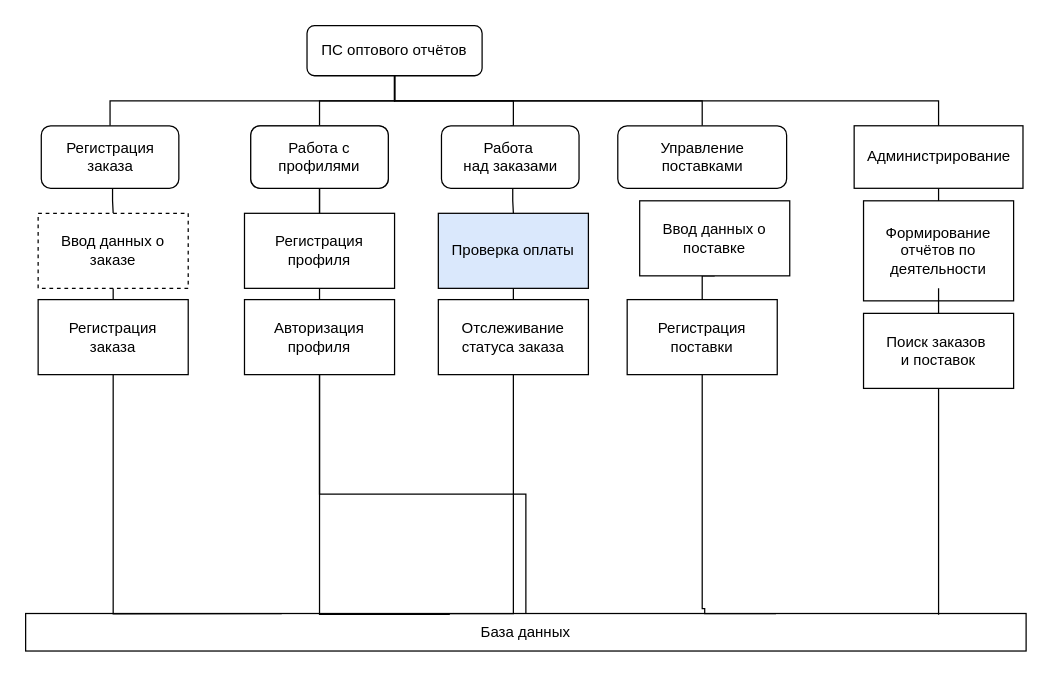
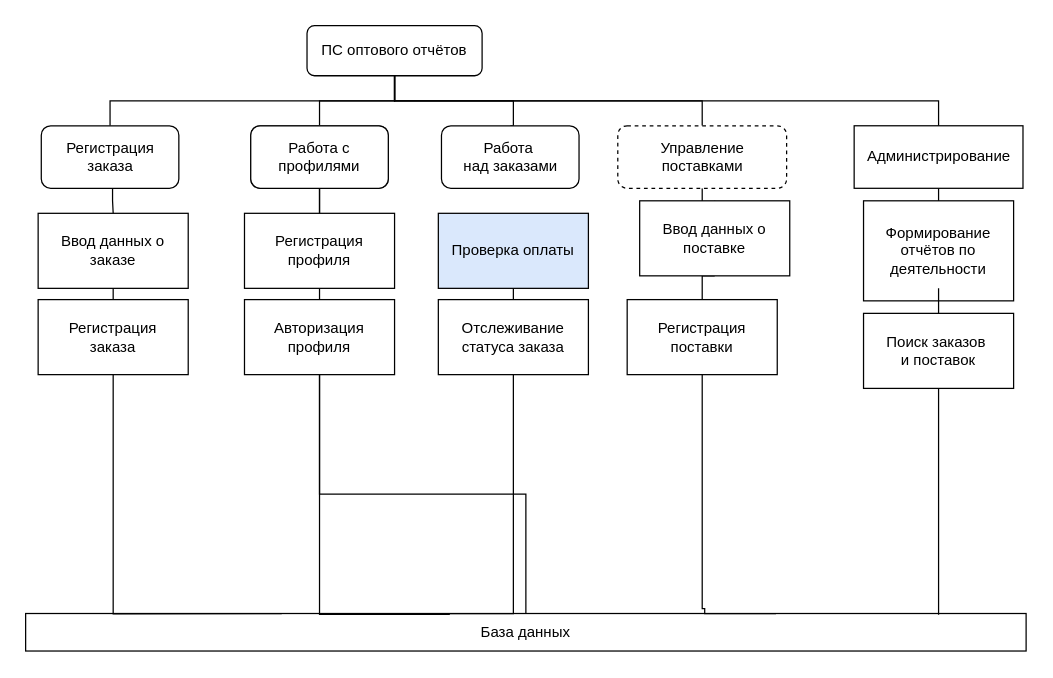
node "Управление поставками": style solid -> dashed
edge "Управление поставками" -- "Ввод данных о поставке": added
edge "Работа над заказами" -- "Проверка оплаты": removed
node "Ввод данных о заказе": style dashed -> solid
